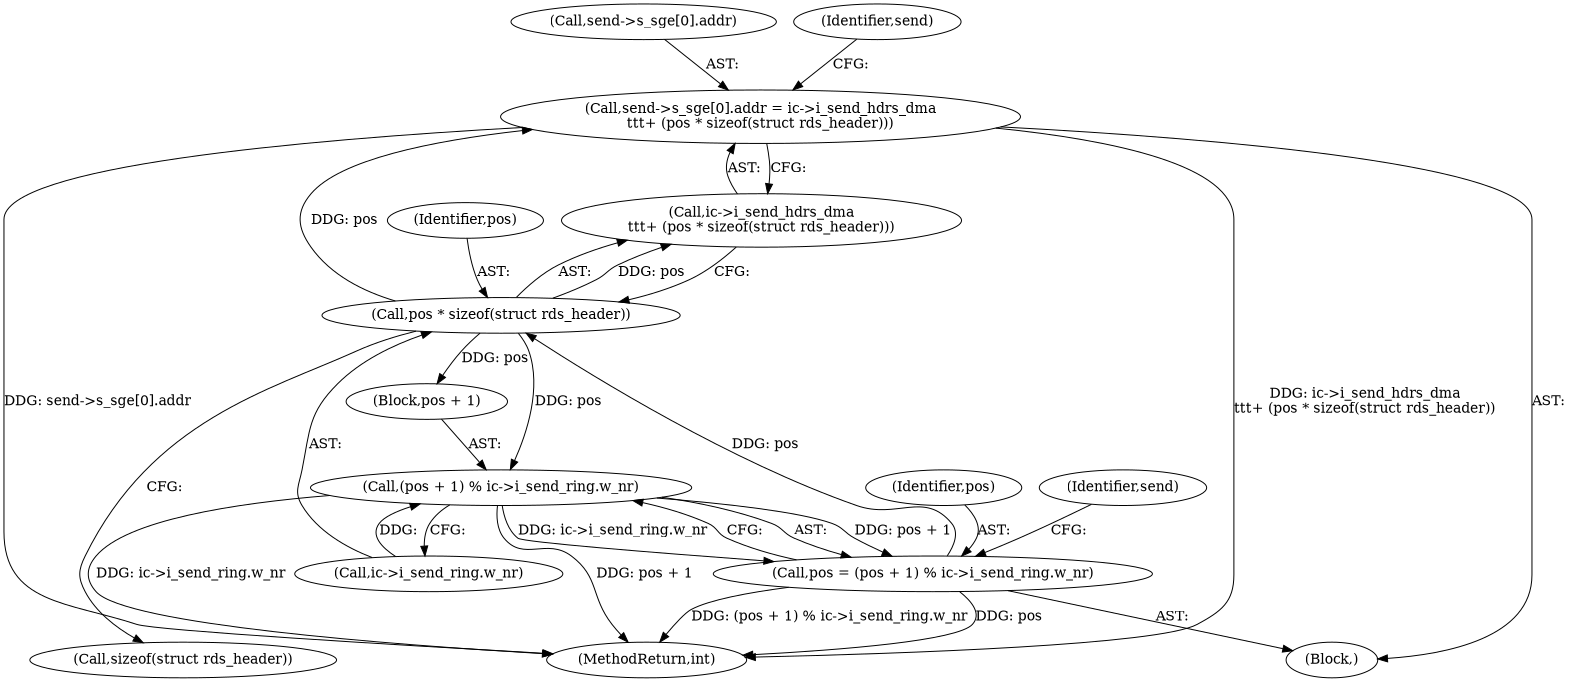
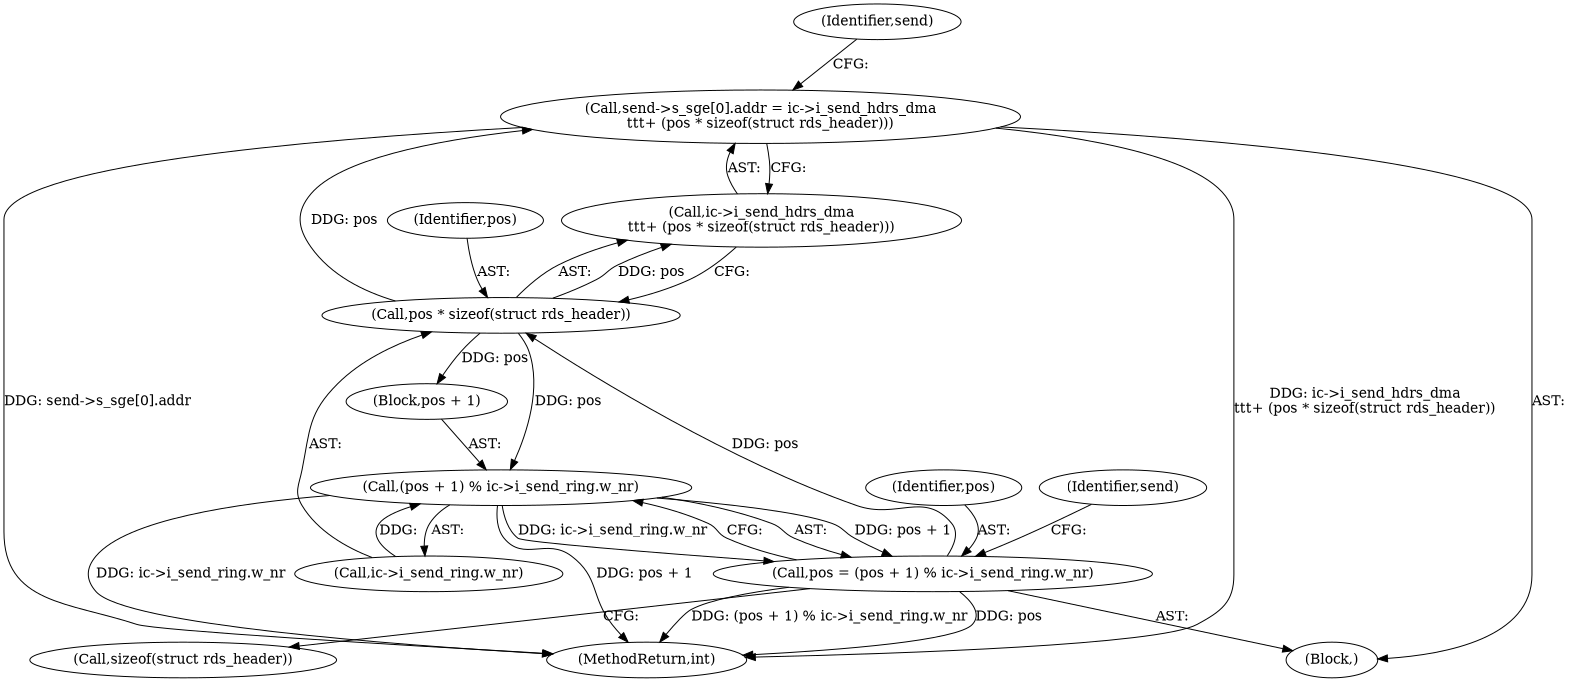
node "(Call,send->s_sge[0].addr)": removed
edge "(Call,pos * sizeof(struct rds_header))" -> "(Call,sizeof(struct rds_header))": now "(Call,pos = (pos + 1) % ic->i_send_ring.w_nr)" -> "(Call,sizeof(struct rds_header))"
edge "(Call,(pos + 1) % ic->i_send_ring.w_nr)" -> "(Call,ic->i_send_ring.w_nr)": label "CFG: " -> "AST: "
